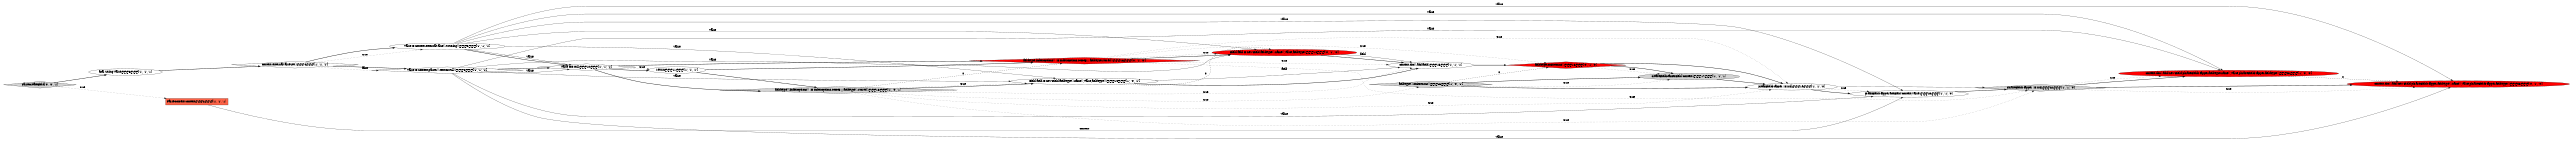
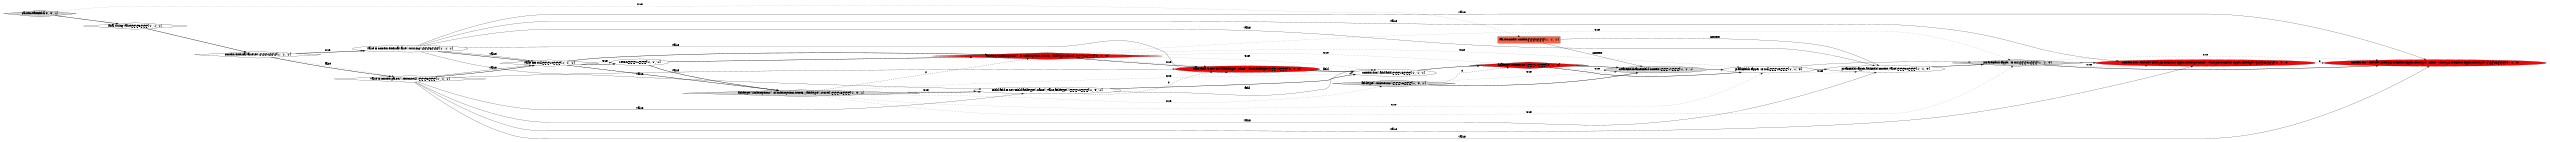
edge "ParseContext context@@@2@@@['1', '1', '1']" -> "createFieldNamesField(context)@@@17@@@['1', '1', '1']": added, label "context"
node "final String value@@@3@@@['1', '1', '1']": shape ellipse -> diamond
edge "fieldType().omitNorms()@@@16@@@['1', '0', '1']" -> "prefixFieldMapper != null@@@19@@@['1', '1', '0']": removed
